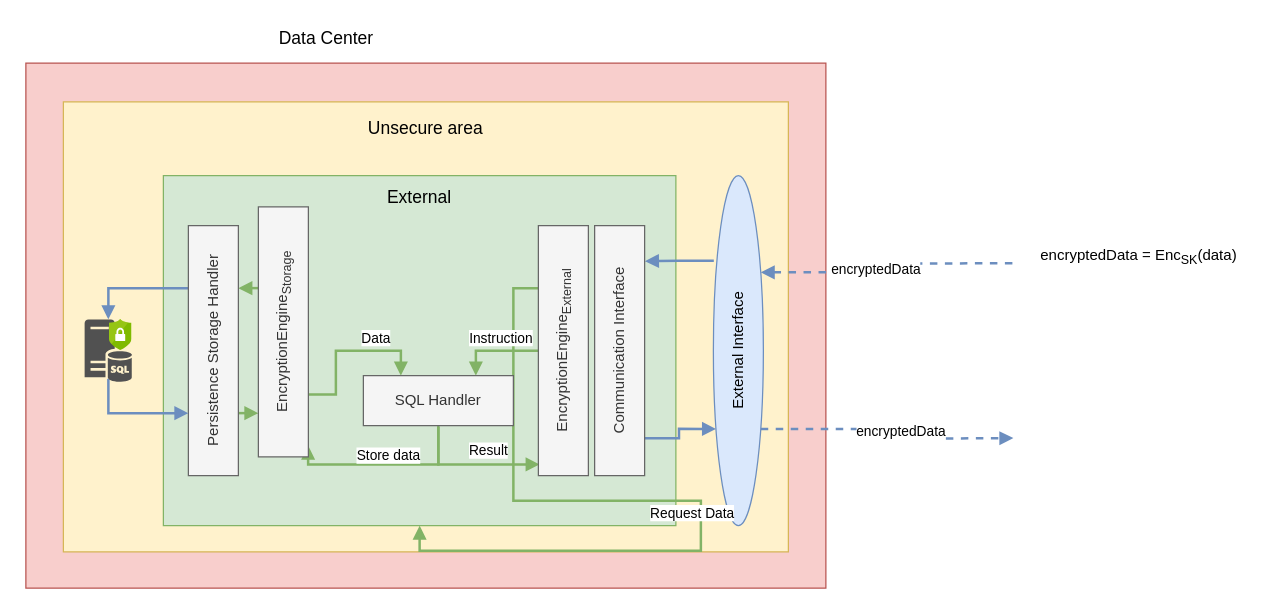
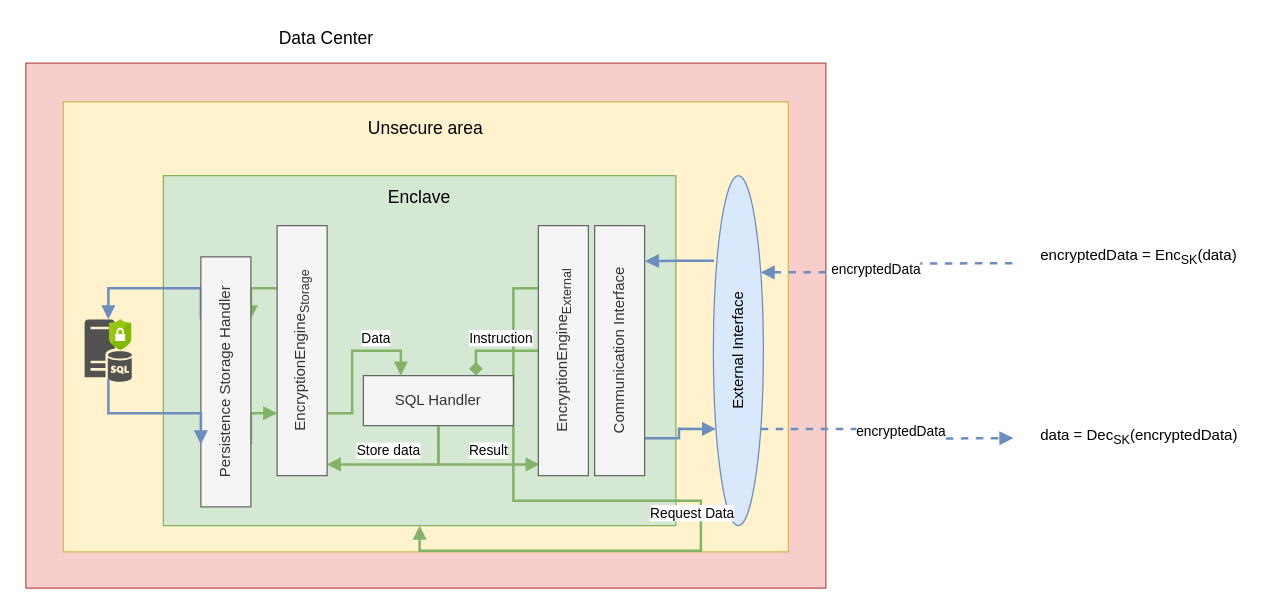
node "EncryptionEngineStorage": moved (283, 332) -> (302, 351)
node "Persistence Storage Handler": moved (213, 351) -> (226, 382)
node "External": label "External" -> "Enclave"
edge "EncryptionEngineExternal" -> "SQL Handler": arrowhead block -> diamond
node "data = DecSK(encryptedData)": added
